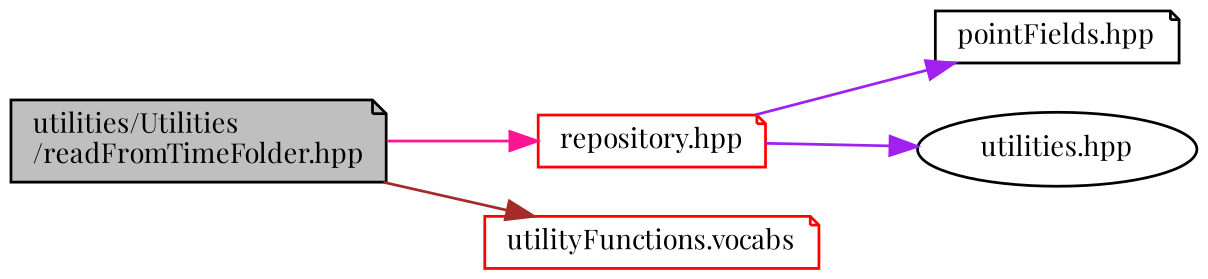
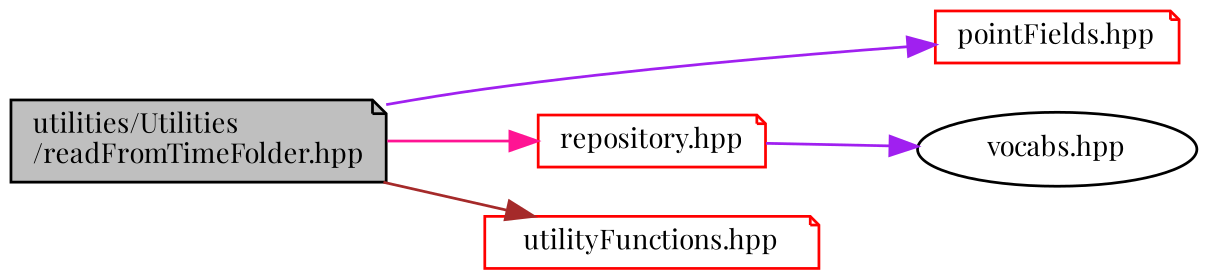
node "pointFields.hpp": color black -> red
edge "repository.hpp" -> "pointFields.hpp": now "utilities/Utilities /readFromTimeFolder.hpp" -> "pointFields.hpp"
node "utilities.hpp": label "utilities.hpp" -> "vocabs.hpp"
node "utilityFunctions.vocabs": label "utilityFunctions.vocabs" -> "utilityFunctions.hpp"
